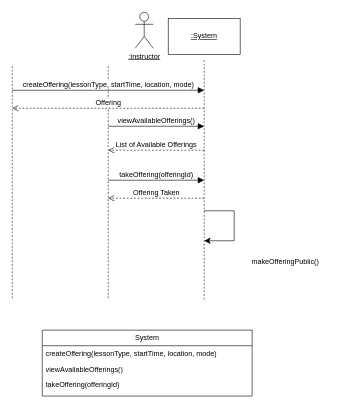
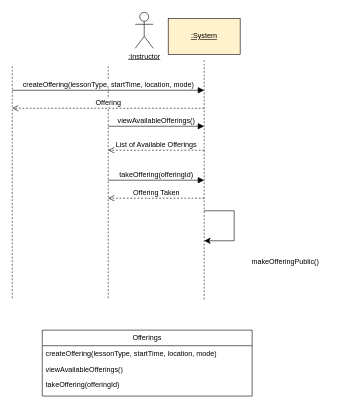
node ":System": fillcolor #ffffff -> #fff2cc
node "System": label "System" -> "Offerings"
